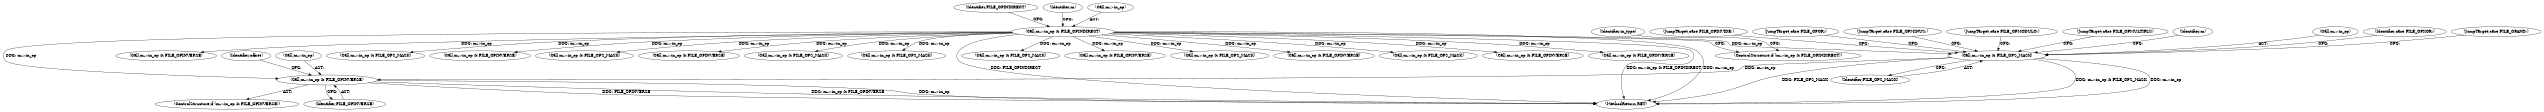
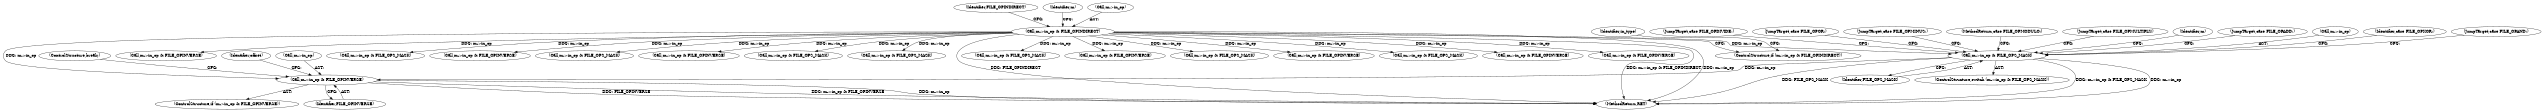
node "(JumpTarget,case FILE_OPMODULO:)": label "(JumpTarget,case FILE_OPMODULO:)" -> "(MethodReturn,case FILE_OPMODULO:)"
node "(JumpTarget,case FILE_OPADD:)": added
node "(ControlStructure,break;)": added
node "(ControlStructure,switch (m->in_op & FILE_OPS_MASK))": added
